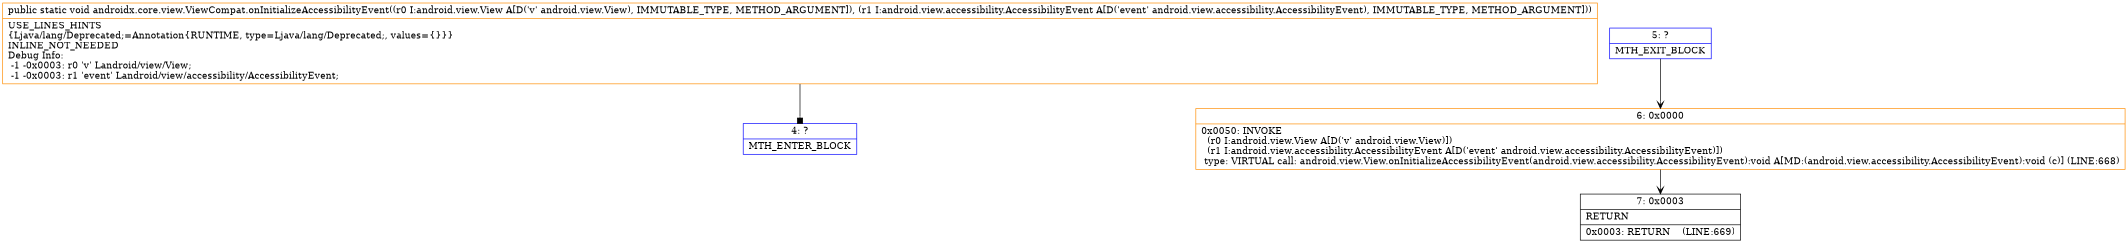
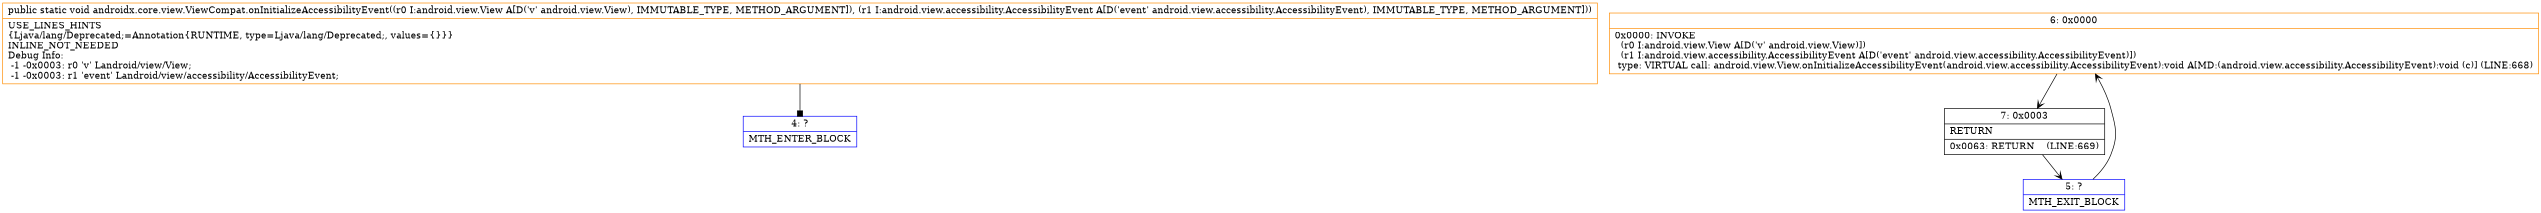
node "6: 0x0000": text "0x0050: INVOKE" -> "0x0000: INVOKE"
edge "7: 0x0003" -> "5: ?": added
node "7: 0x0003": text "0x0003: RETURN    (LINE:669)" -> "0x0063: RETURN    (LINE:669)"
